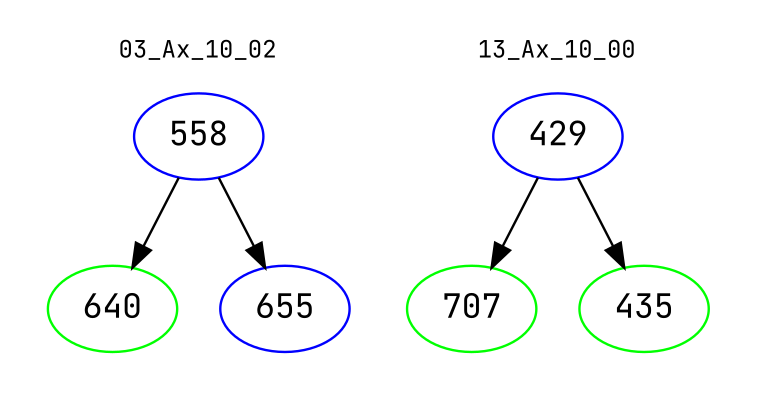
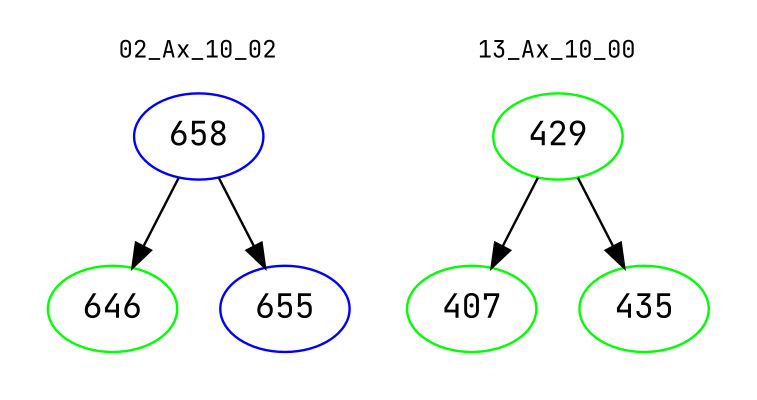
cluster "03_Ax_10_02": label "03_Ax_10_02" -> "02_Ax_10_02"
node "558": label "558" -> "658"
node "429": color blue -> green
node "640": label "640" -> "646"
node "707": label "707" -> "407"
